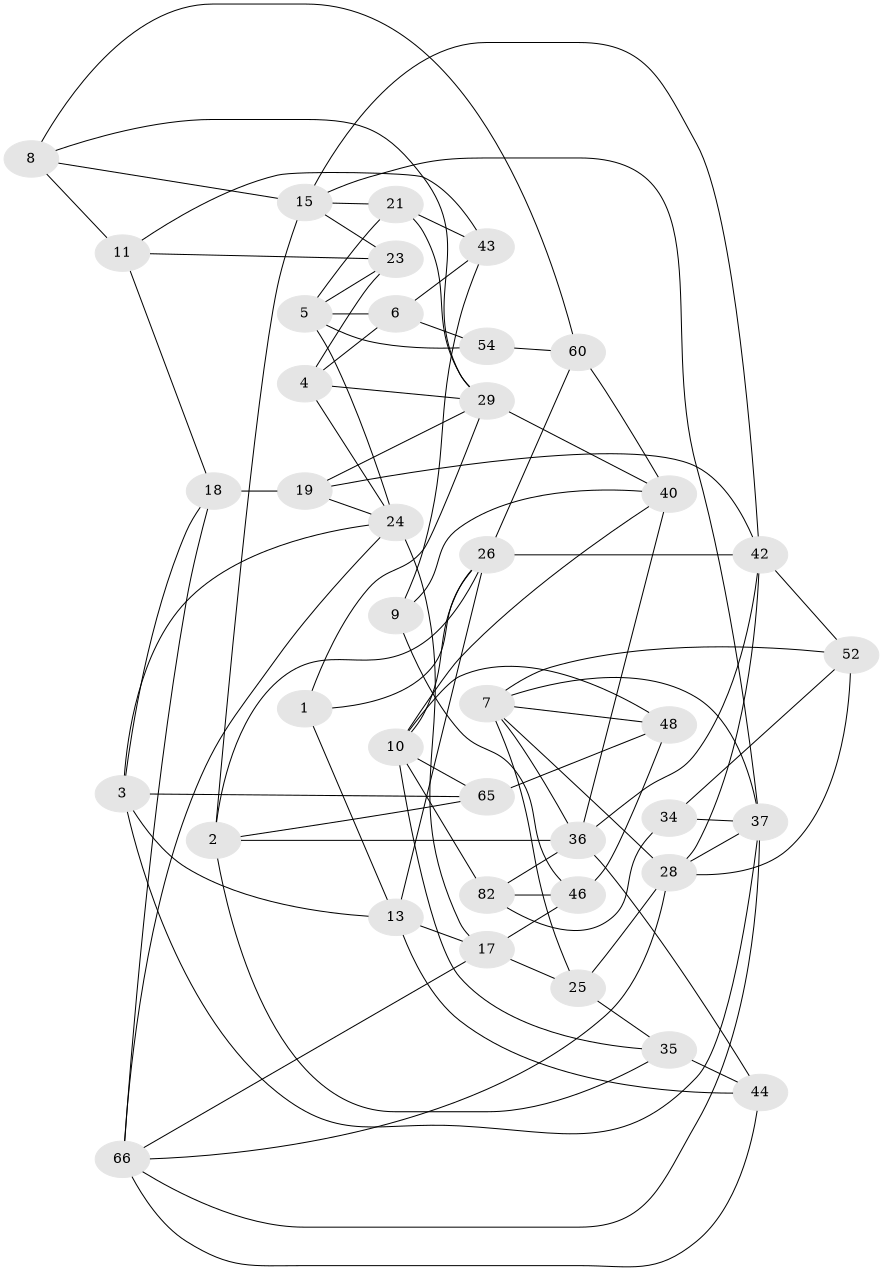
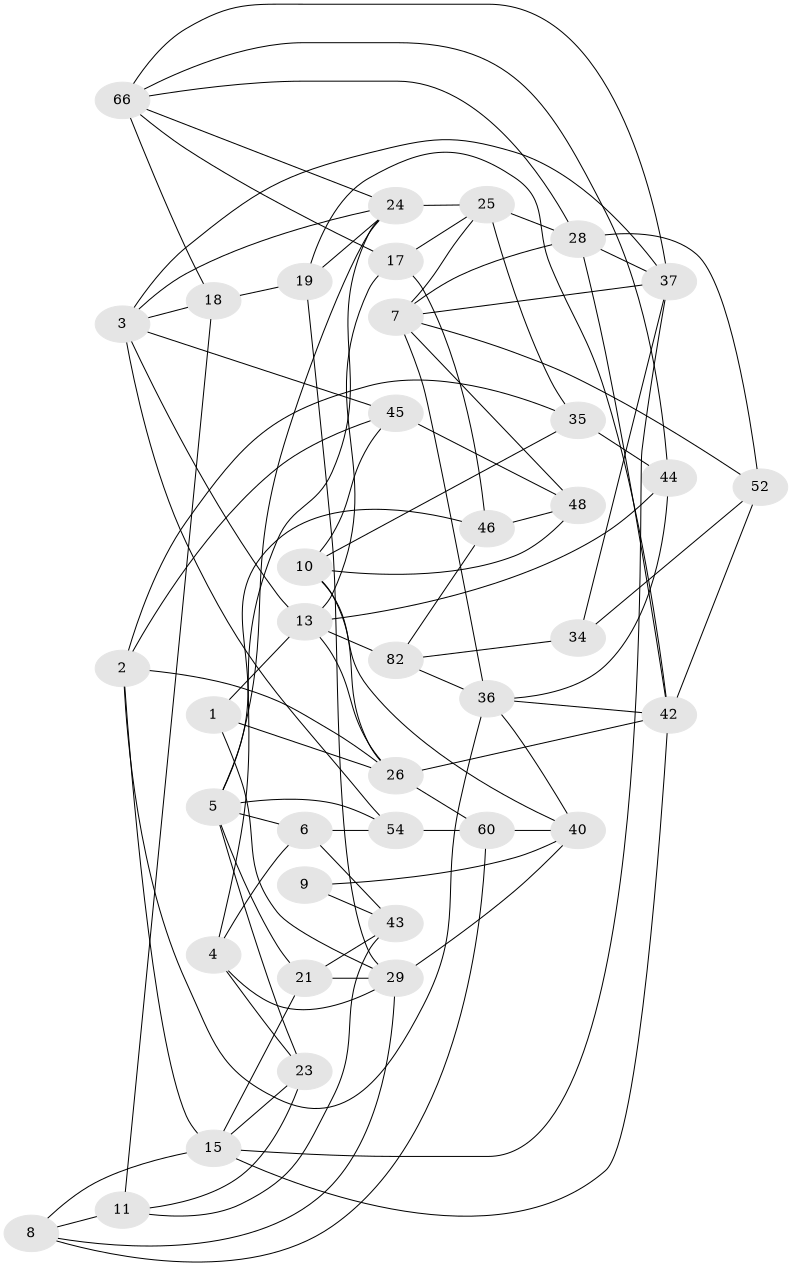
edge "3" -- "54": added
edge "24" -- "17": now "24" -- "25"
edge "9" -- "46": now "5" -- "46"
node "65": label "65" -> "45"
edge "10" -- "82": now "13" -- "82"
